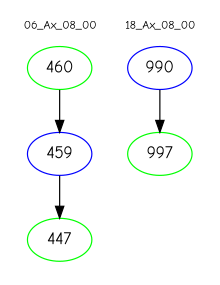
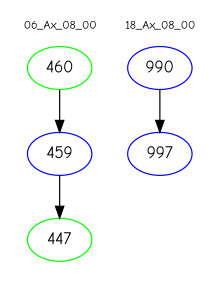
node "997": color green -> blue
